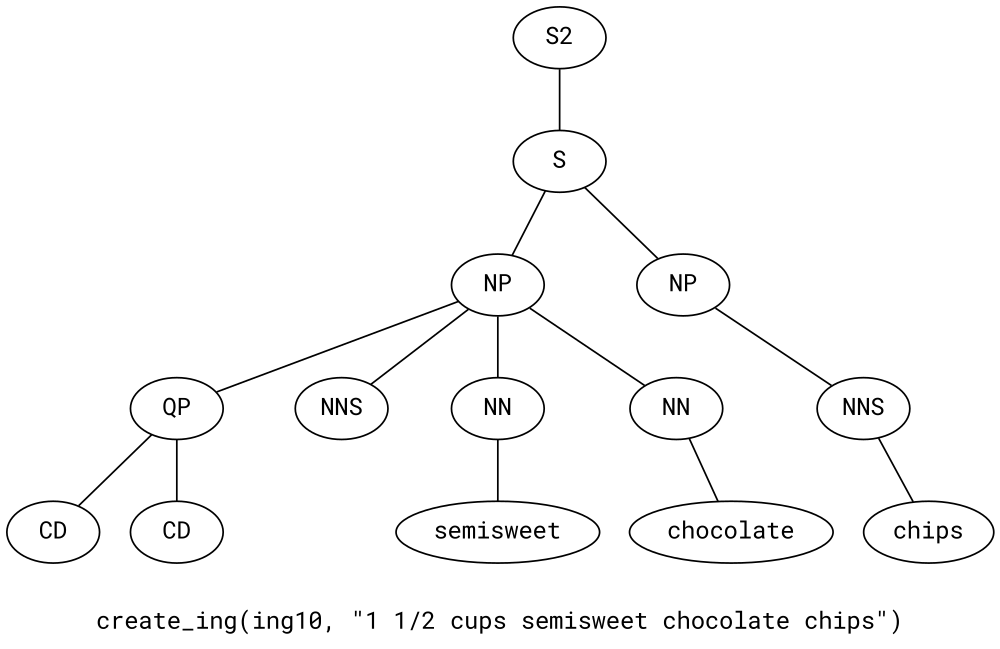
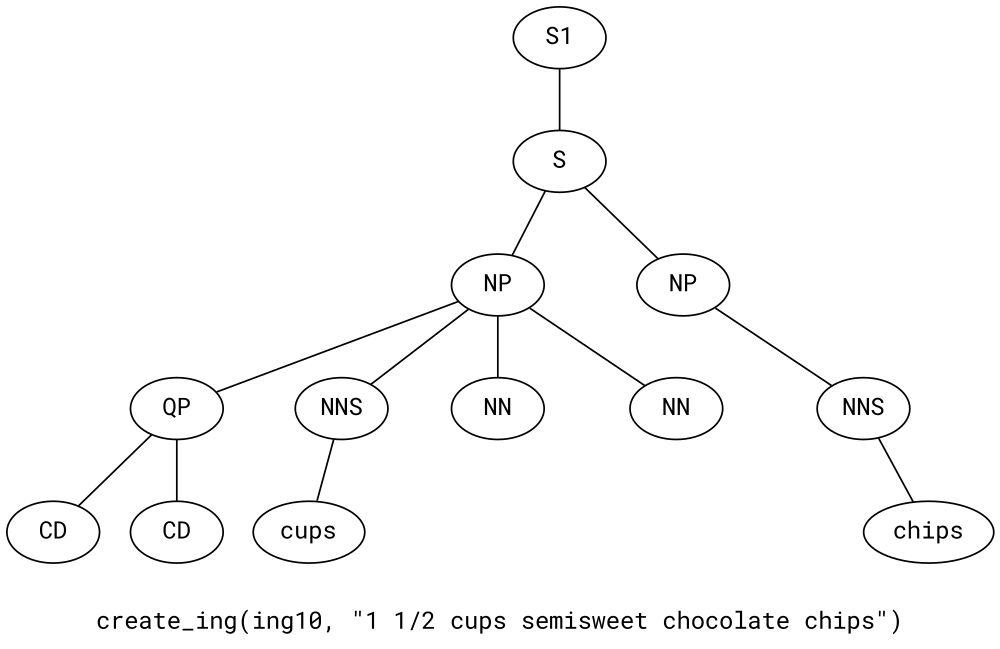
node "S2": label "S2" -> "S1"
node "cups": added
node "semisweet": removed
node "chocolate": removed
